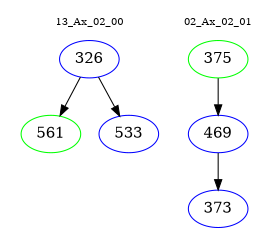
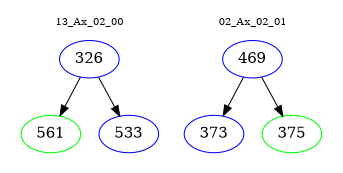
edge "375" -> "469": reversed
